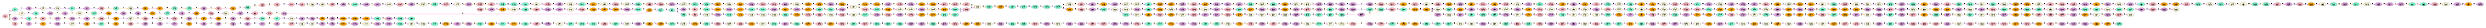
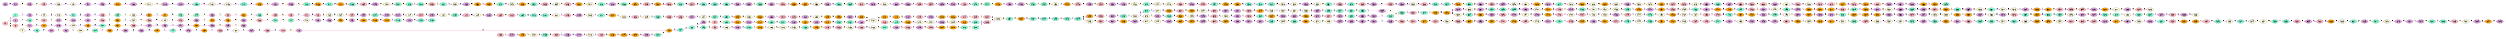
node "S284": fillcolor aquamarine -> plum
edge "S63" -> "S67": removed, label "L"
